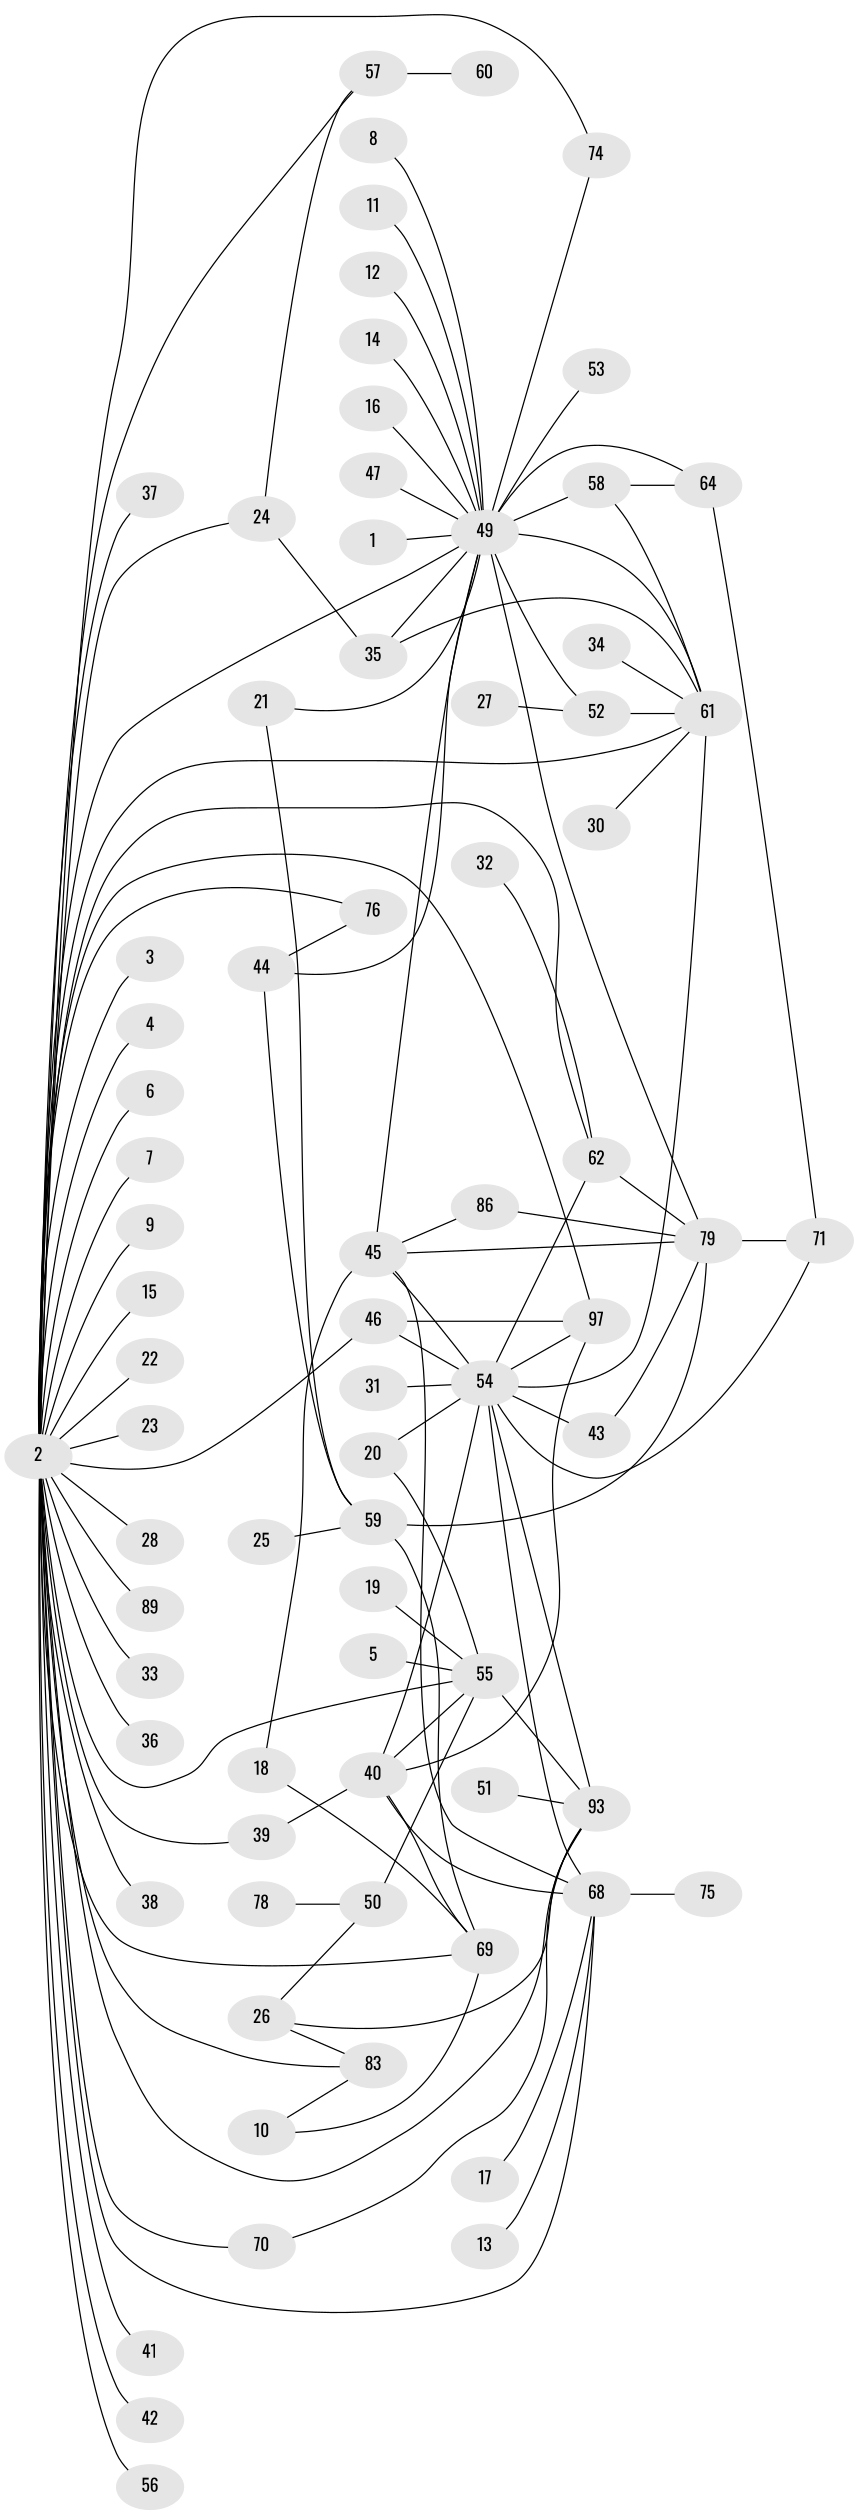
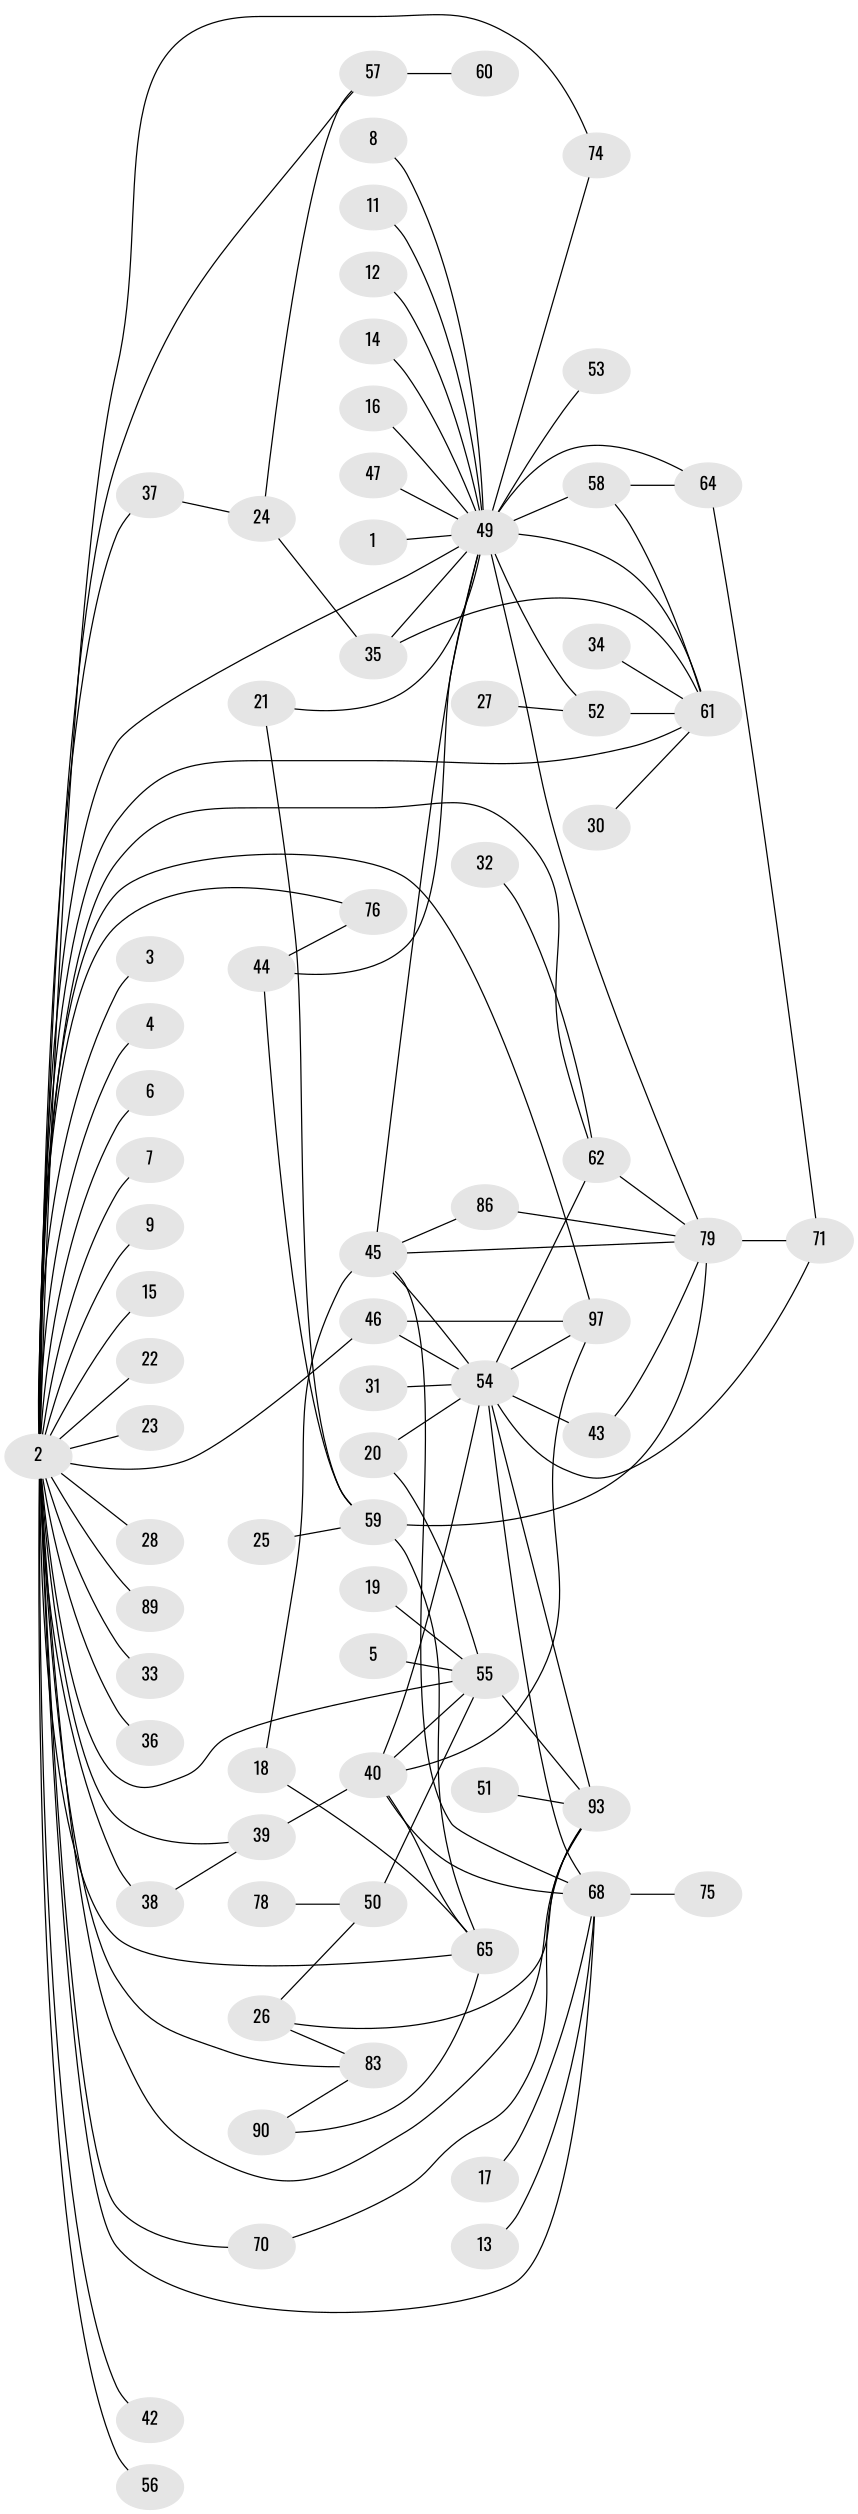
edge "24" -- "2": now "24" -- "37"
edge "61" -- "54": removed
edge "39" -- "38": added
node "69": label "69" -> "65"
node "10": label "10" -> "90"
node "41": removed
